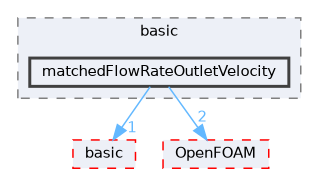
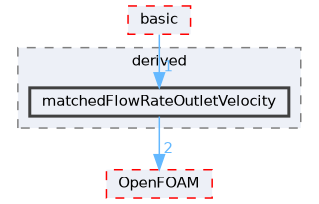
cluster "basic": label "basic" -> "derived"
edge "matchedFlowRateOutletVelocity" -> "basic": reversed
